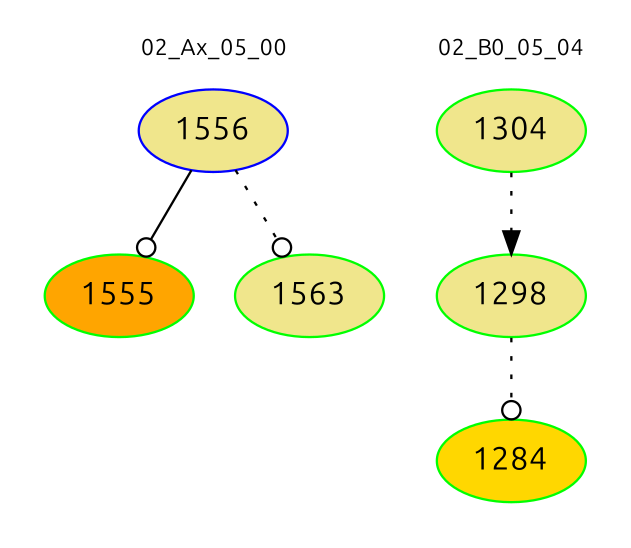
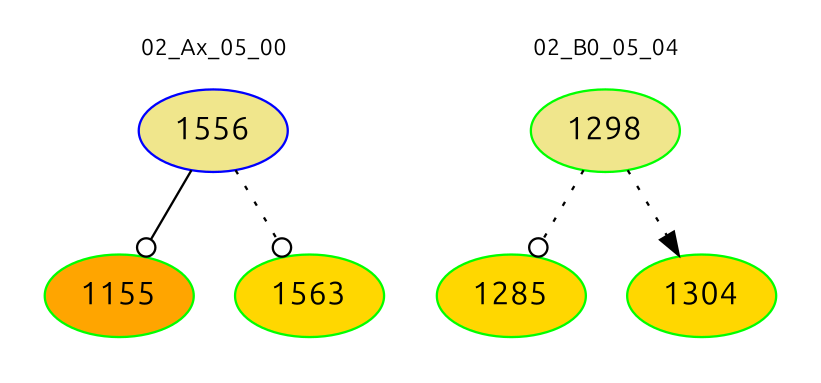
node "1304": fillcolor khaki -> gold
edge "1304" -> "1298": reversed
node "1555": label "1555" -> "1155"
node "1563": fillcolor khaki -> gold
node "1284": label "1284" -> "1285"
